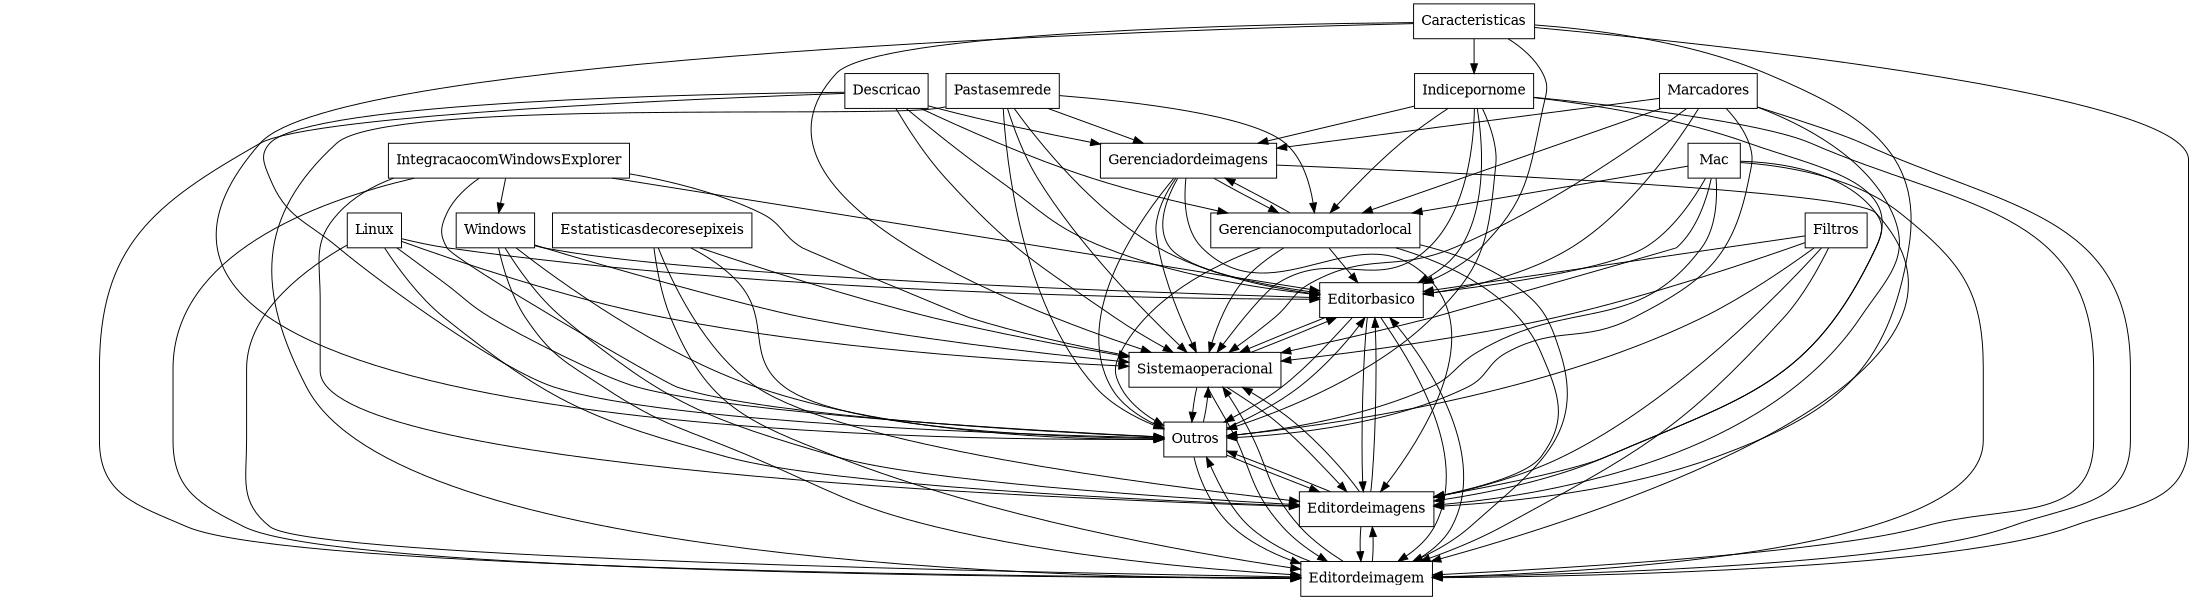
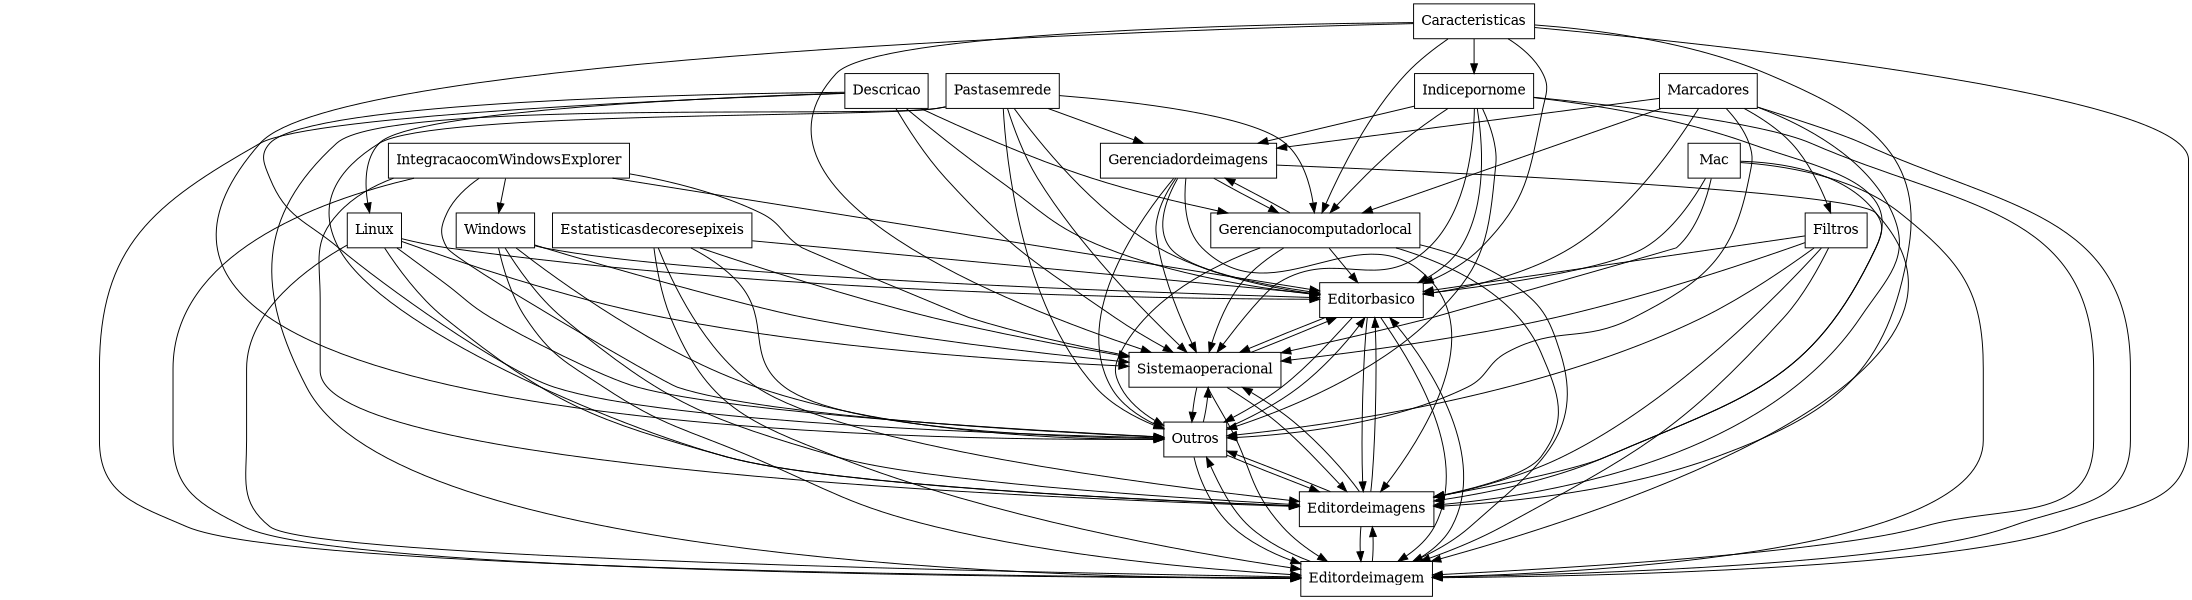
edge "Descricao" -> "Gerenciadordeimagens": now "Descricao" -> "Linux"
edge "Mac" -> "Gerencianocomputadorlocal": now "Caracteristicas" -> "Gerencianocomputadorlocal"
edge "Marcadores" -> "Sistemaoperacional": now "Marcadores" -> "Filtros"
edge "Estatisticasdecoresepixeis" -> "Editorbasico": added
edge "Mac" -> "Outros": removed
edge "Pastasemrede" -> "Editordeimagens": added
edge "Editordeimagem" -> "Sistemaoperacional": removed
